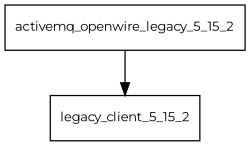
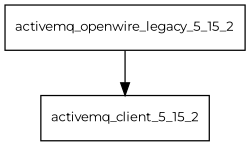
node "legacy_client_5_15_2": label "legacy_client_5_15_2" -> "activemq_client_5_15_2"
